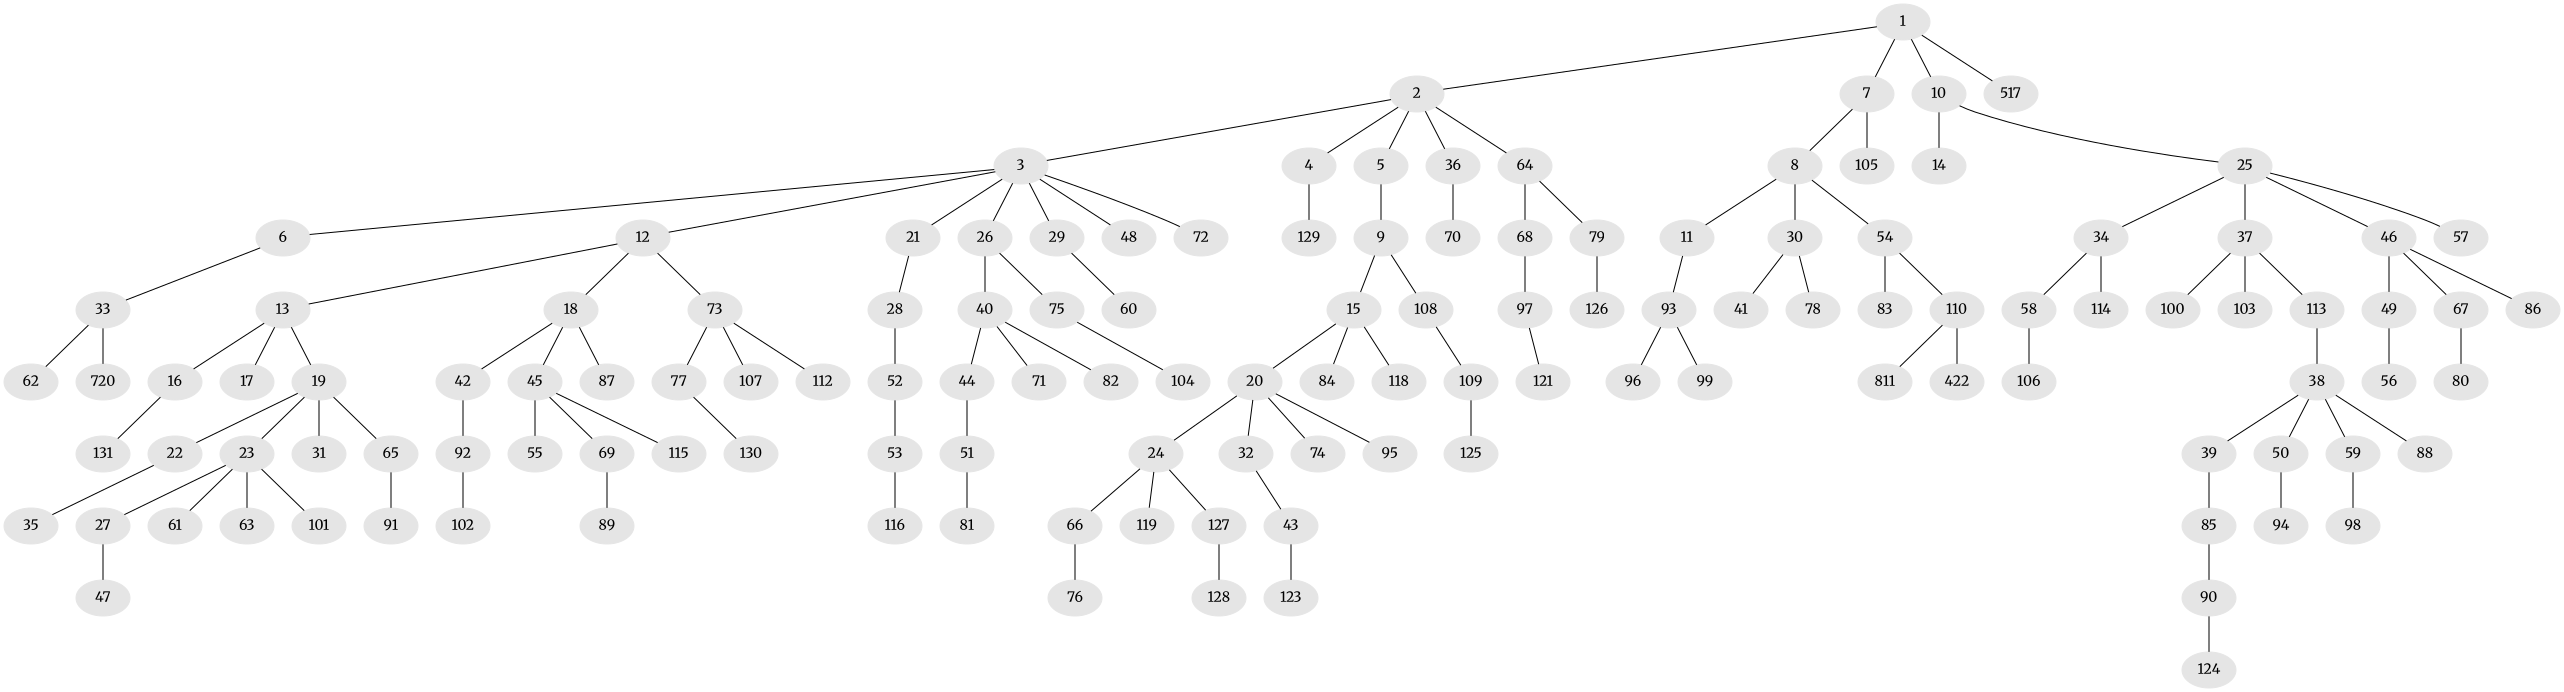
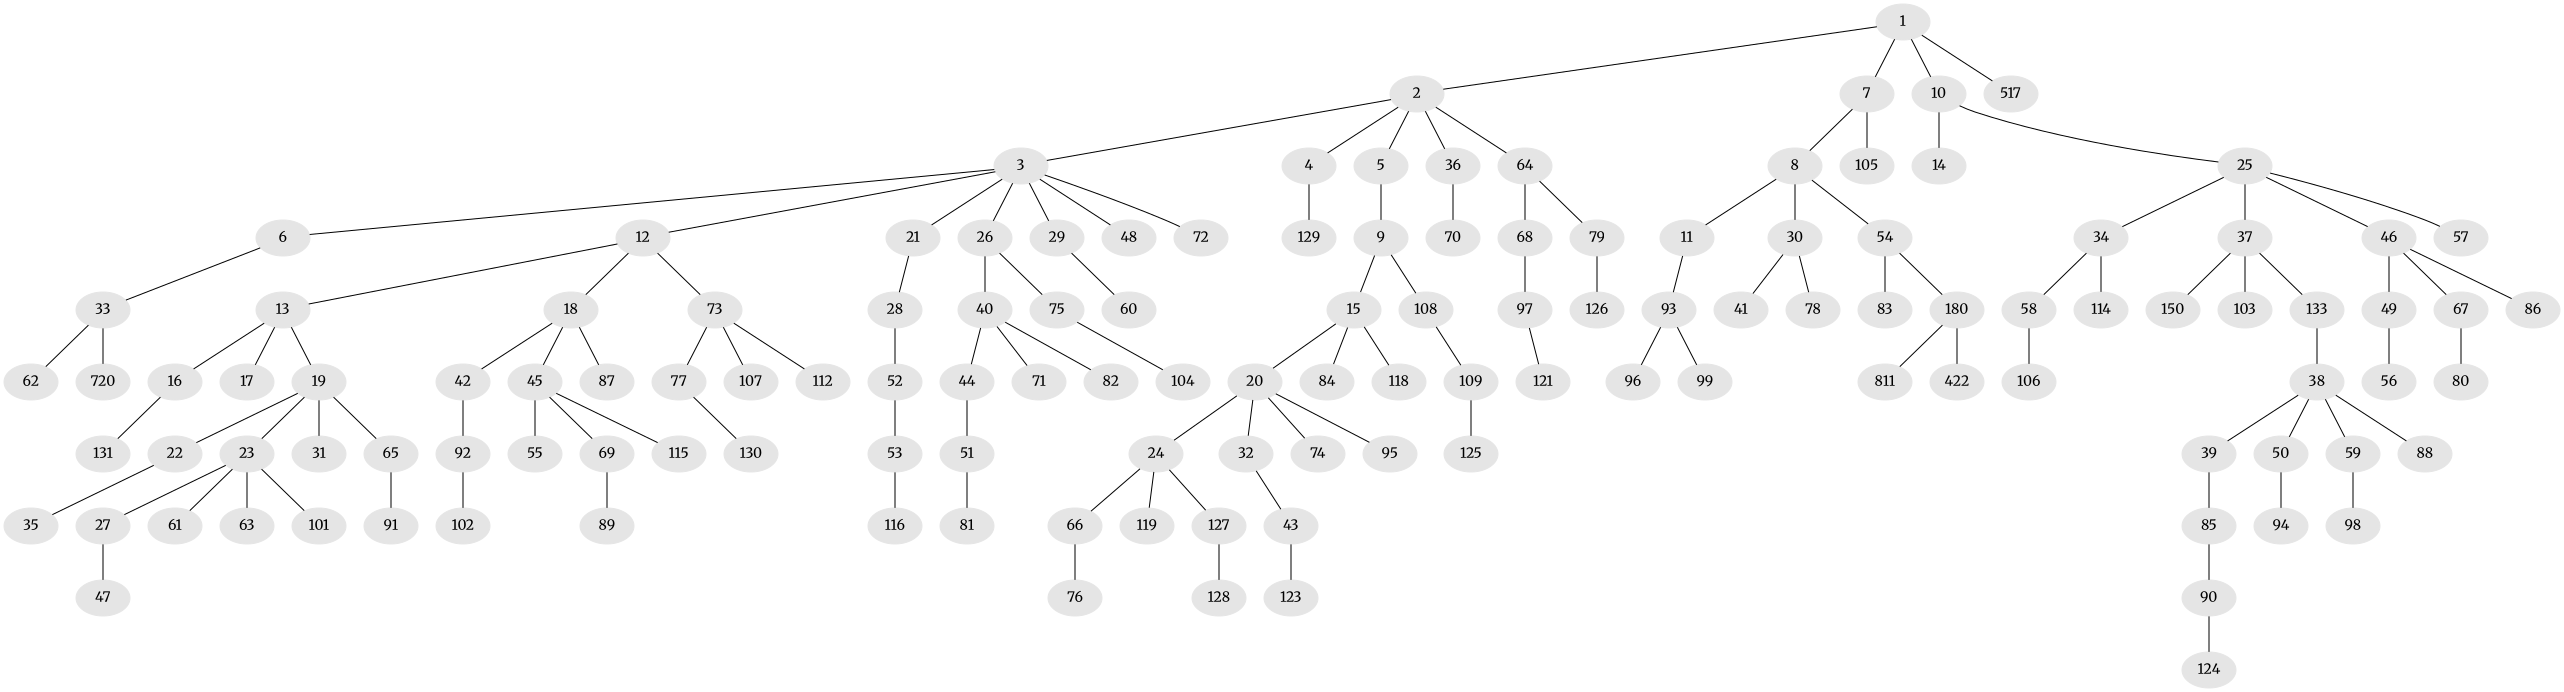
node "110": label "110" -> "180"
node "100": label "100" -> "150"
node "113": label "113" -> "133"
